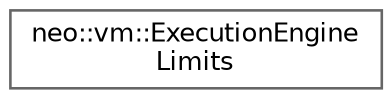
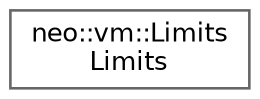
node "neo::vm::ExecutionEngine Limits": label "neo::vm::ExecutionEngine Limits" -> "neo::vm::Limits Limits"
